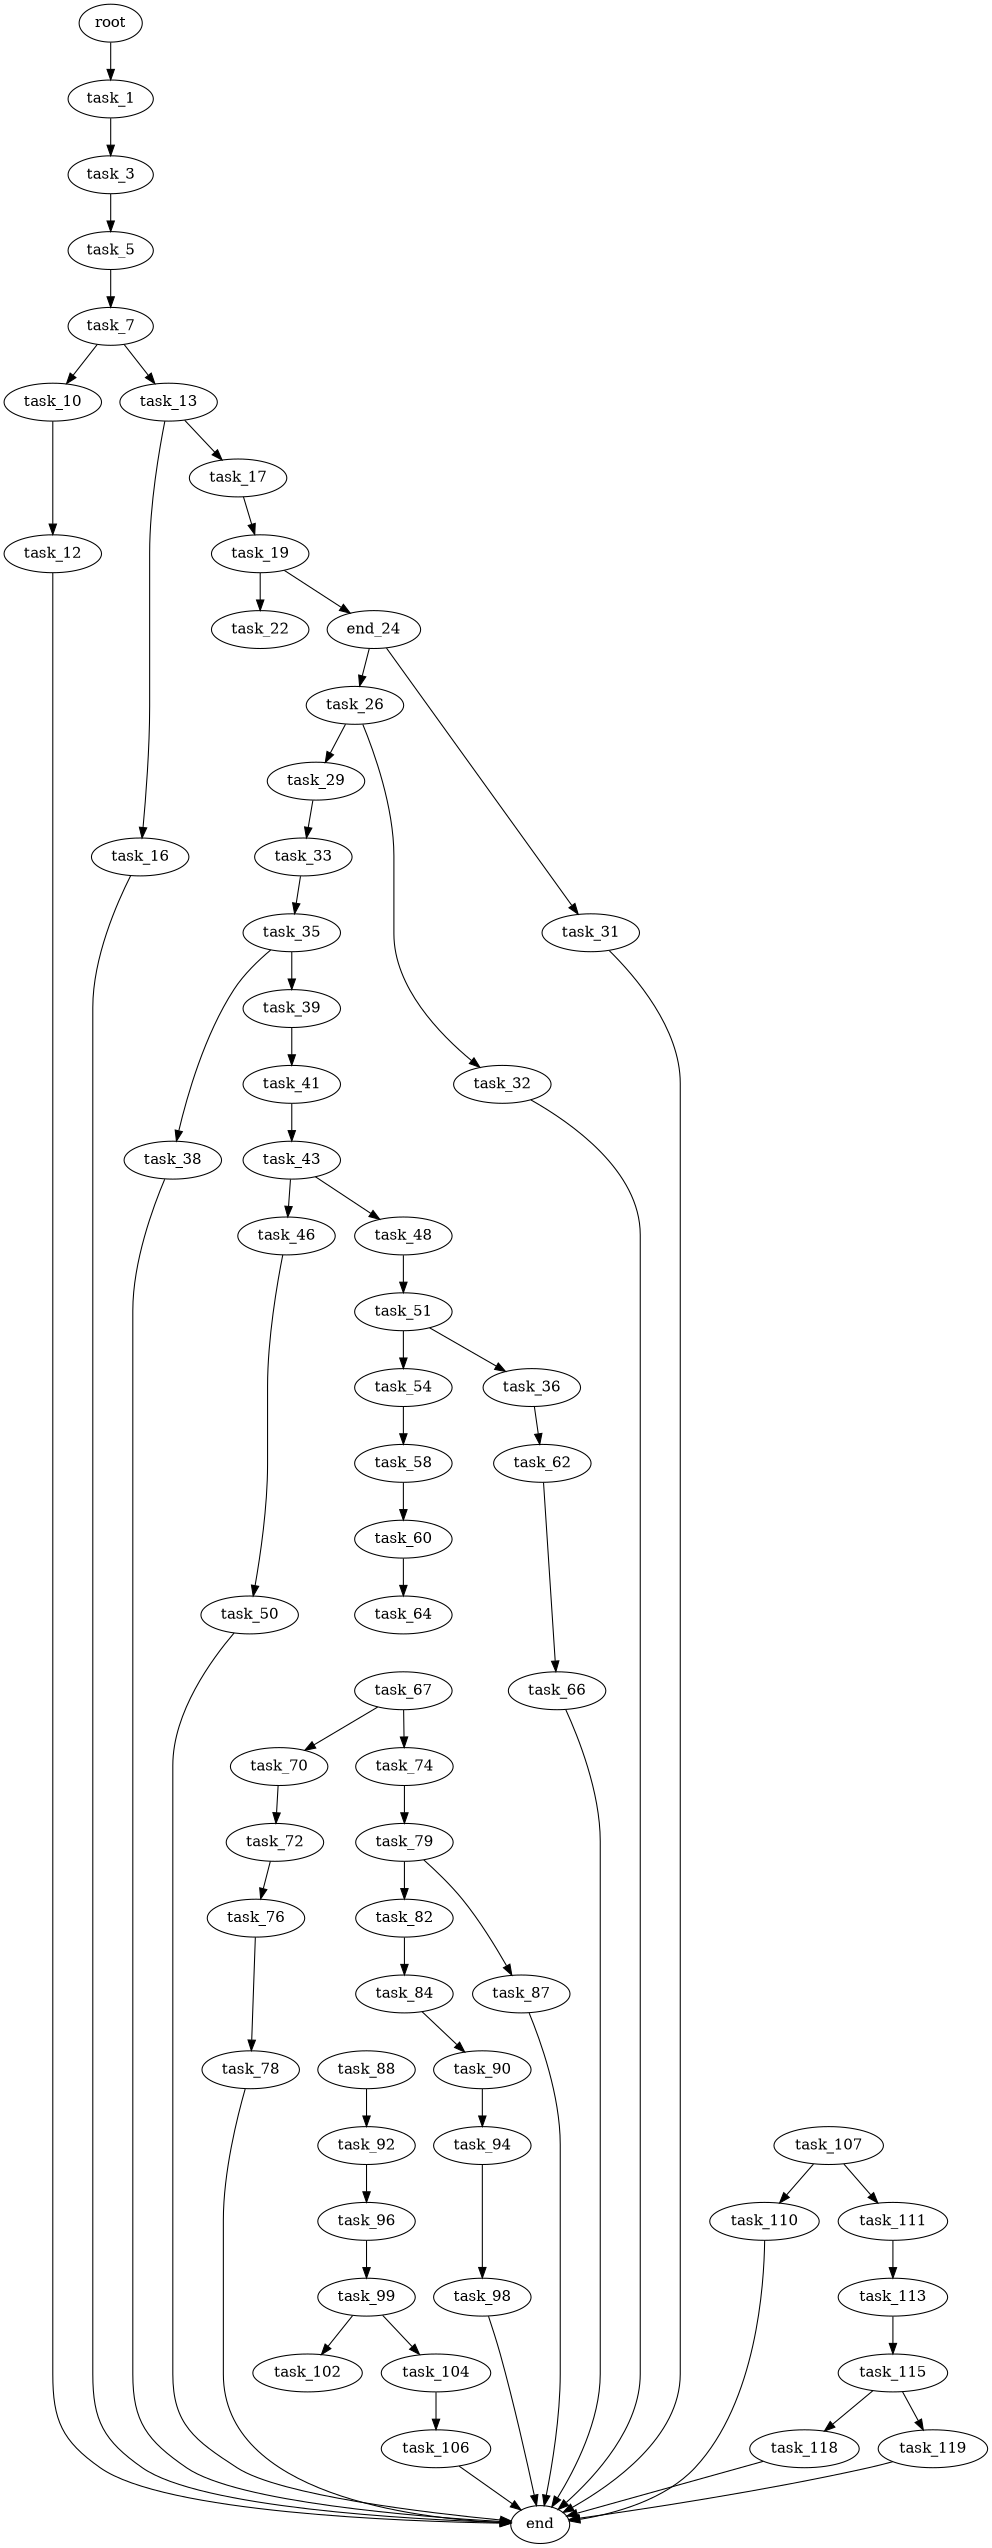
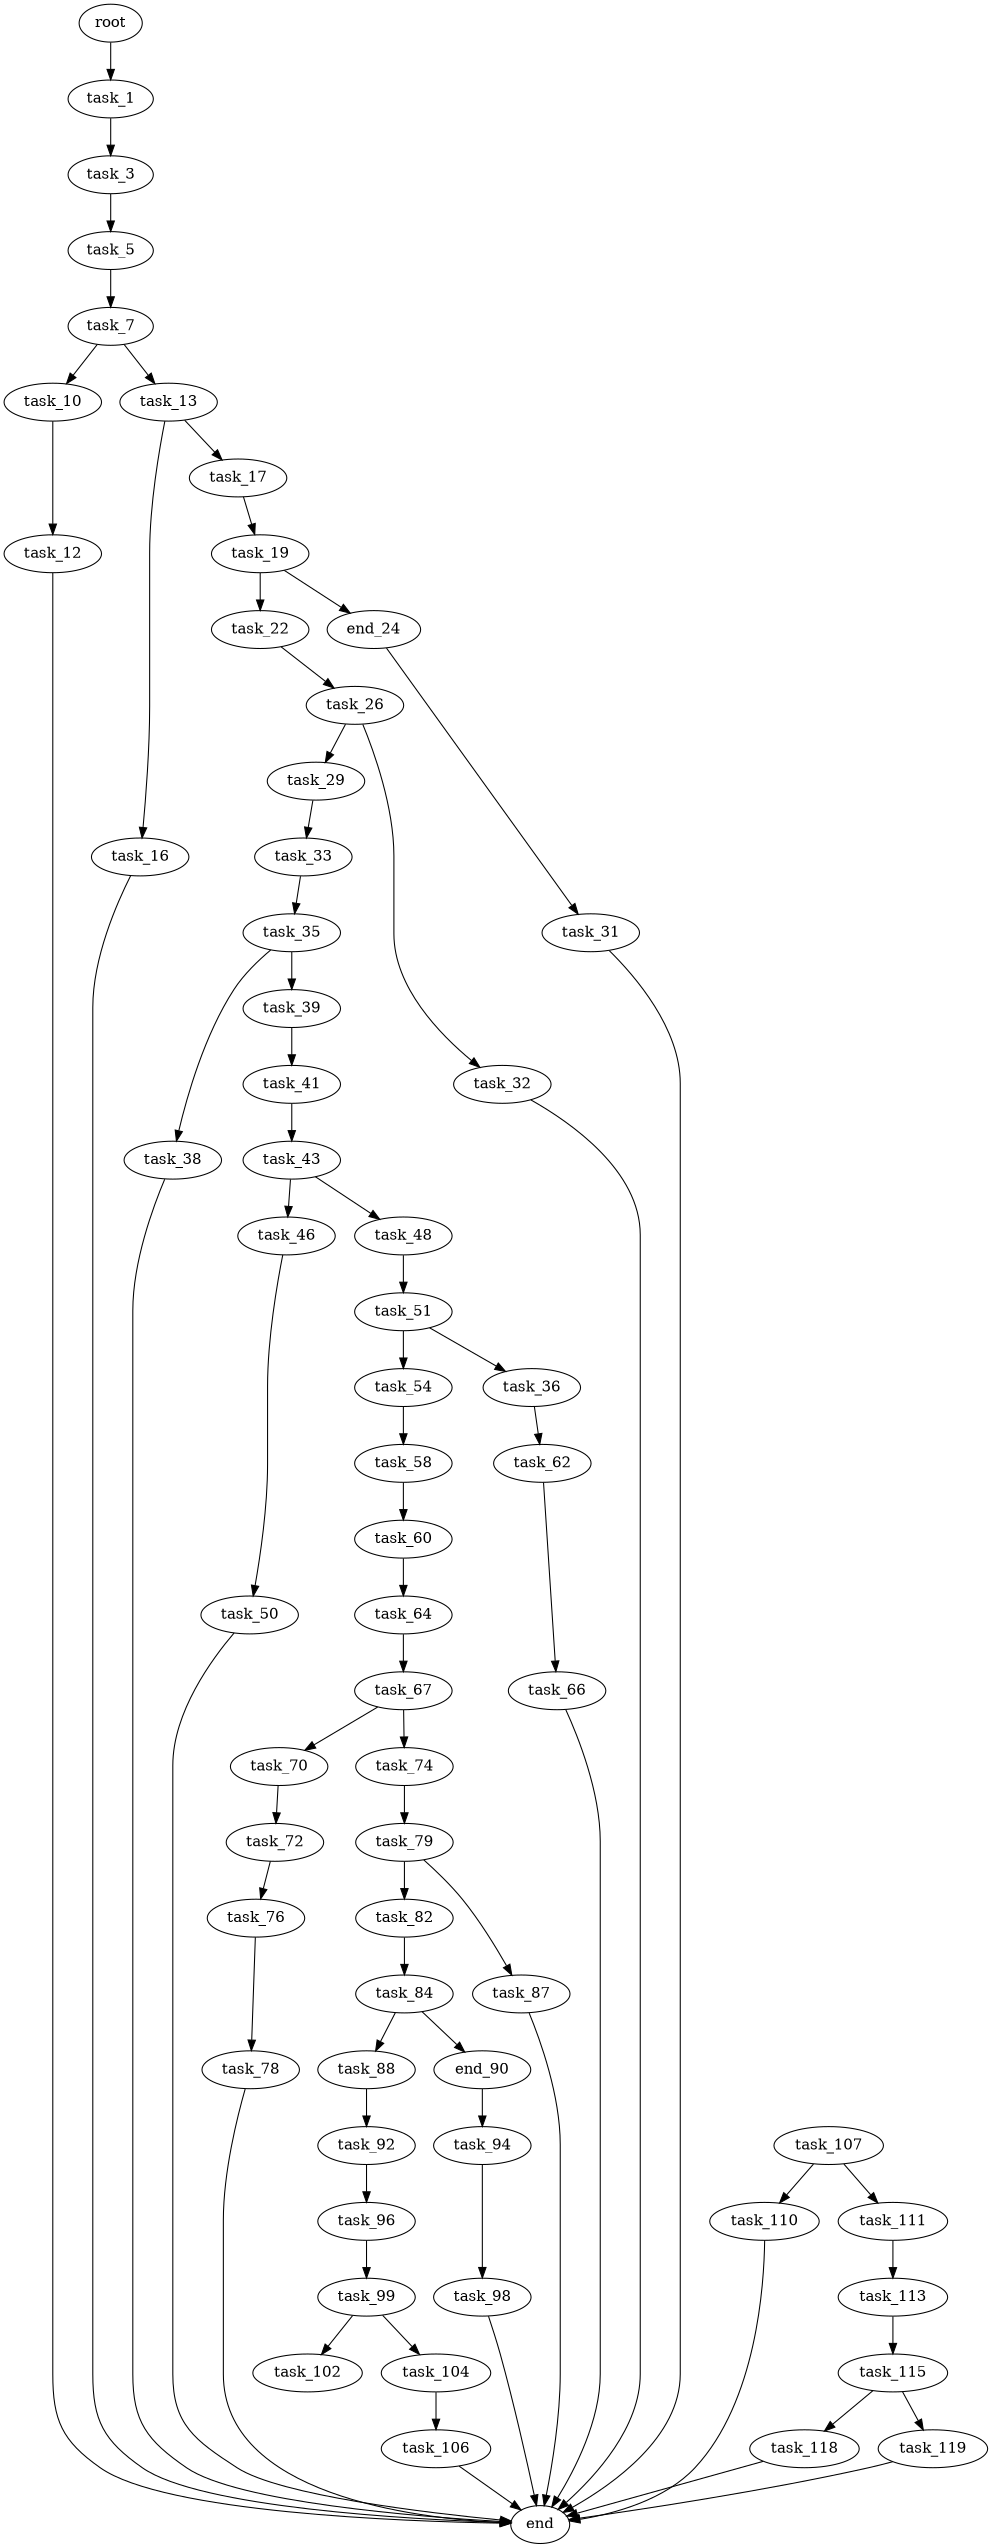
edge "end_24" -> "task_26": now "task_22" -> "task_26"
edge "task_64" -> "task_67": added
edge "task_84" -> "task_88": added
node "task_90": label "task_90" -> "end_90"
